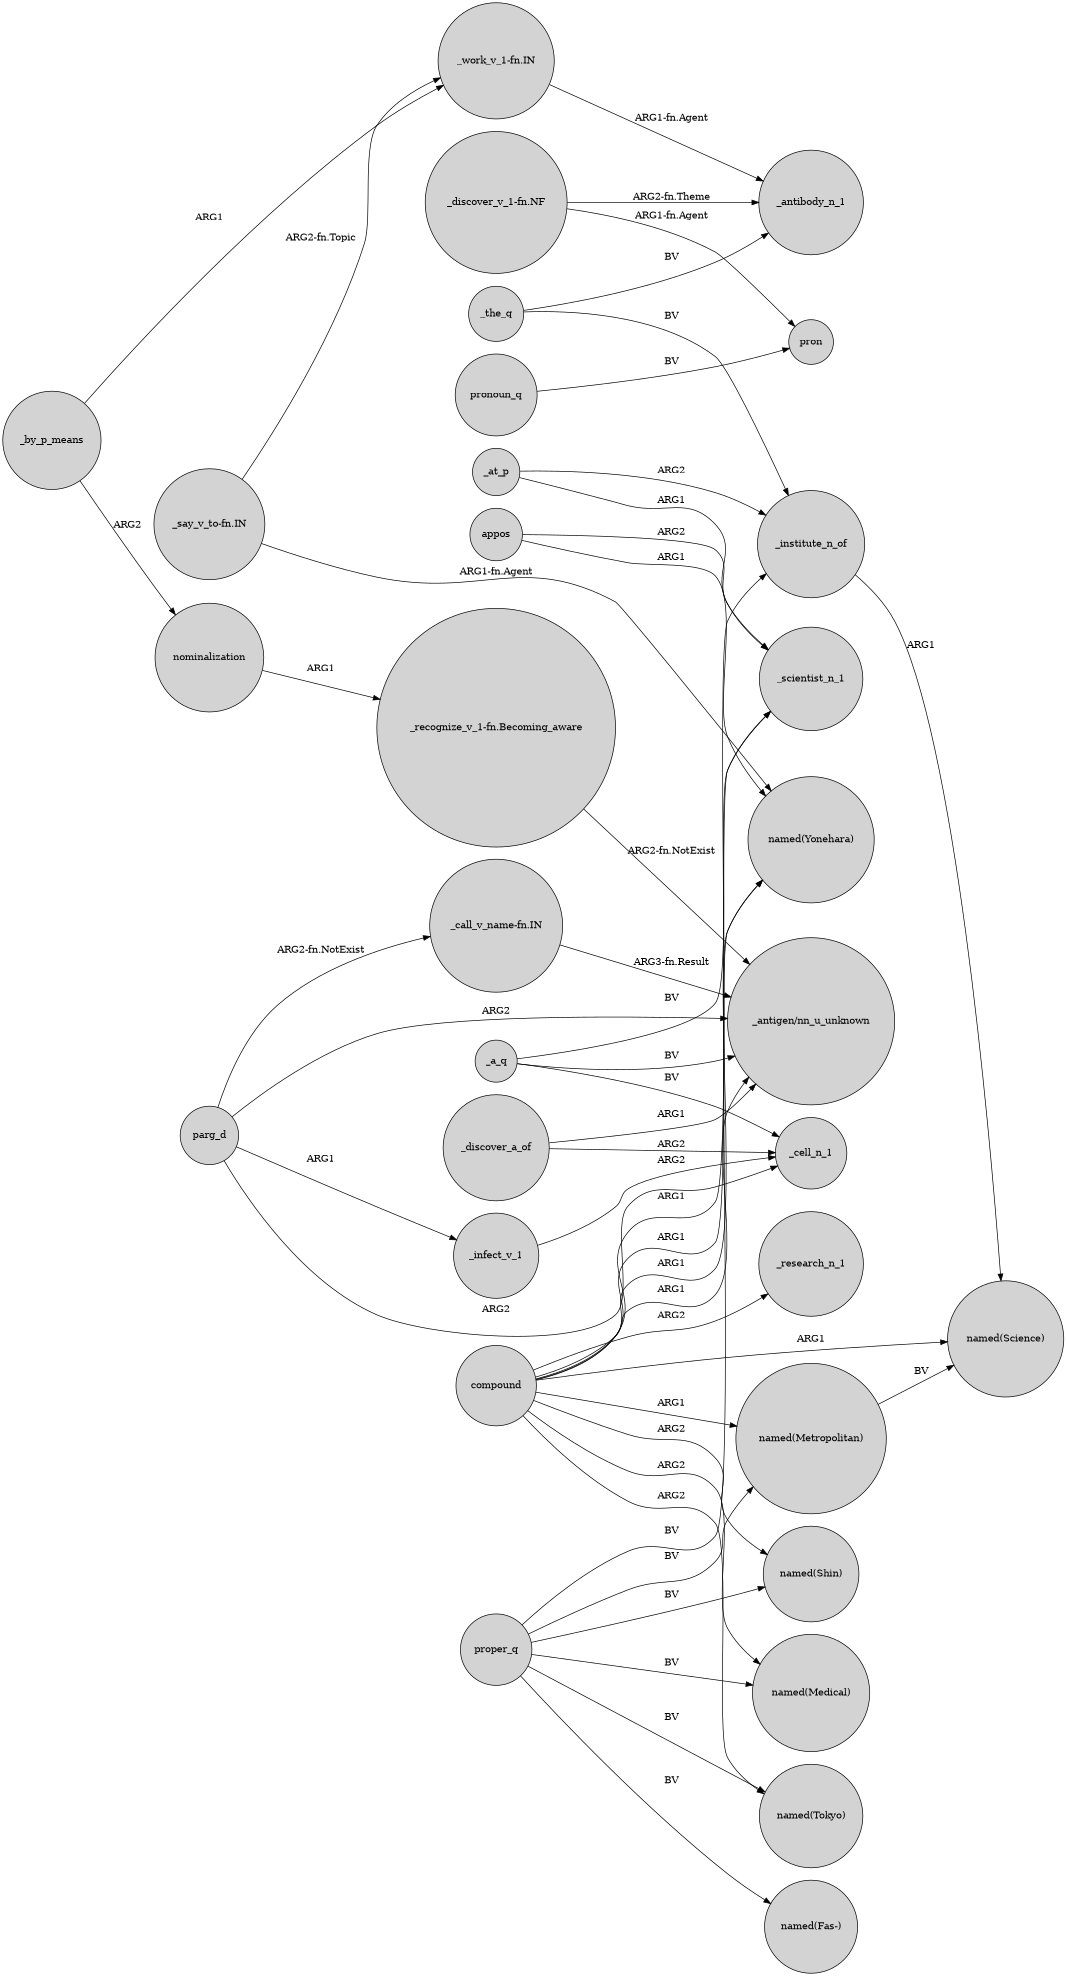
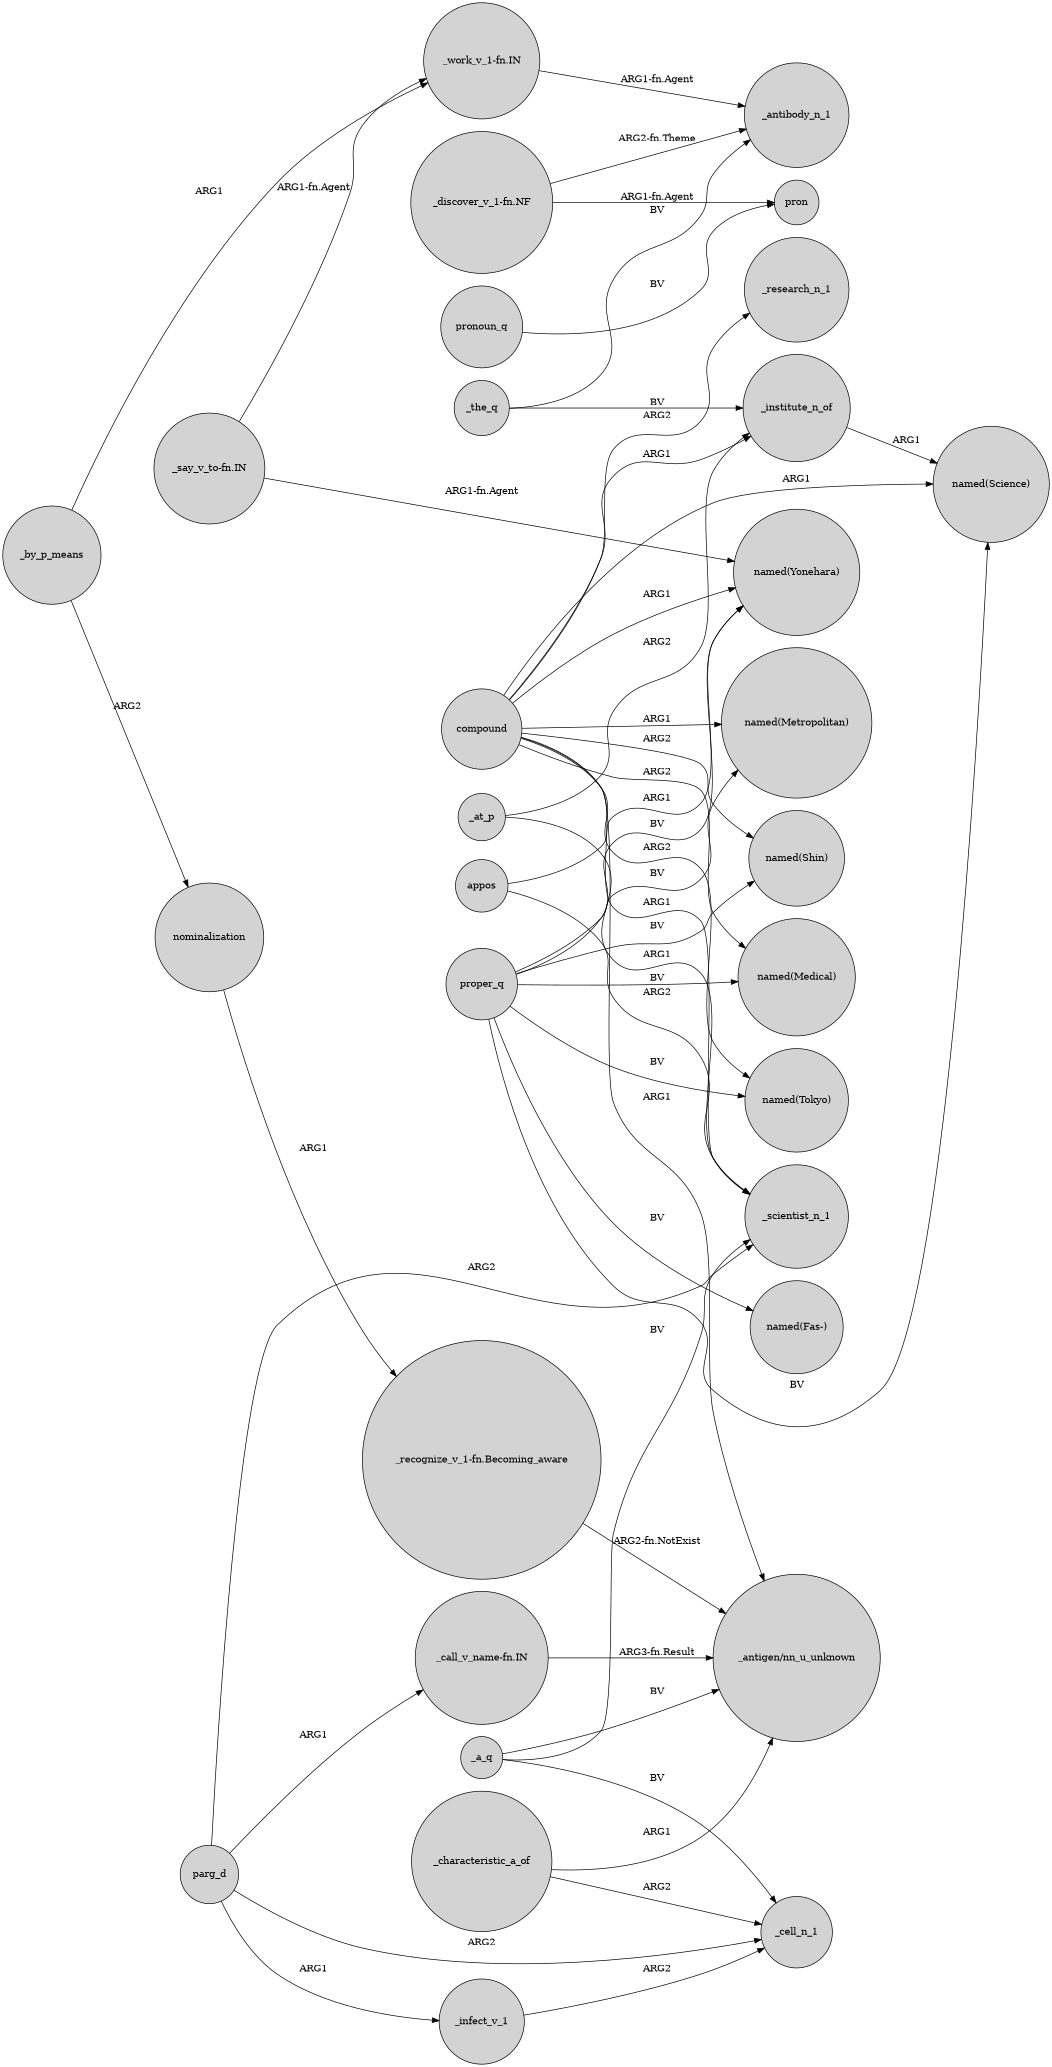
edge "_say_v_to-fn.IN" -> "_work_v_1-fn.IN": label "ARG2-fn.Topic" -> "ARG1-fn.Agent"
edge "parg_d" -> "_call_v_name-fn.IN": label "ARG2-fn.NotExist" -> "ARG1"
edge "parg_d" -> "_antigen/nn_u_unknown": now "parg_d" -> "_scientist_n_1"
node "_discover_a_of": label "_discover_a_of" -> "_characteristic_a_of"
edge "named(Metropolitan)" -> "named(Science)": now "proper_q" -> "named(Science)"
